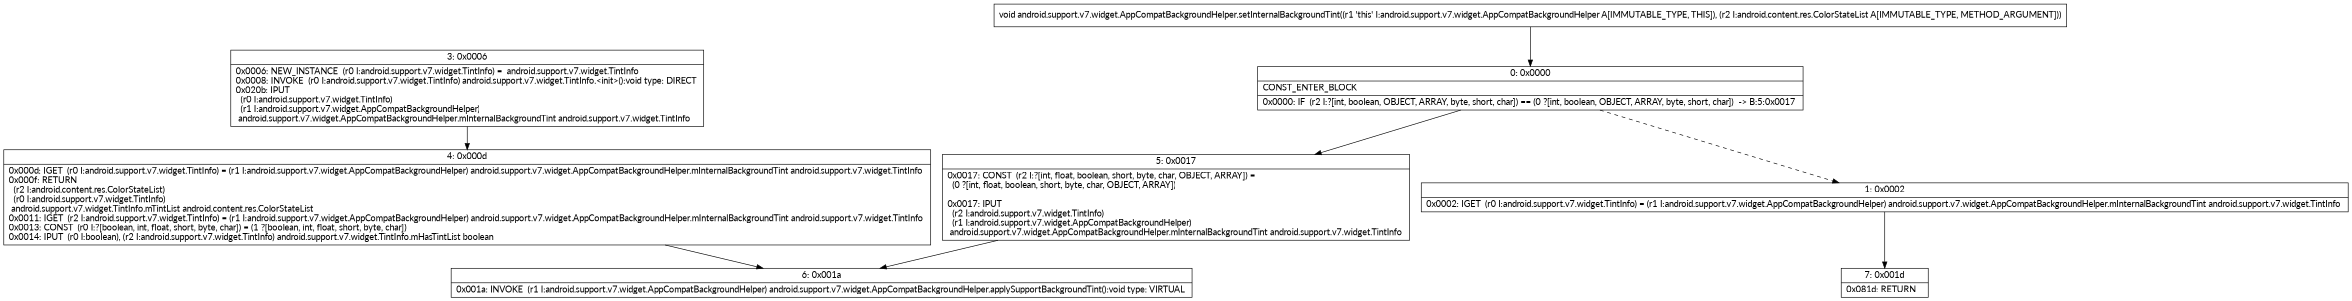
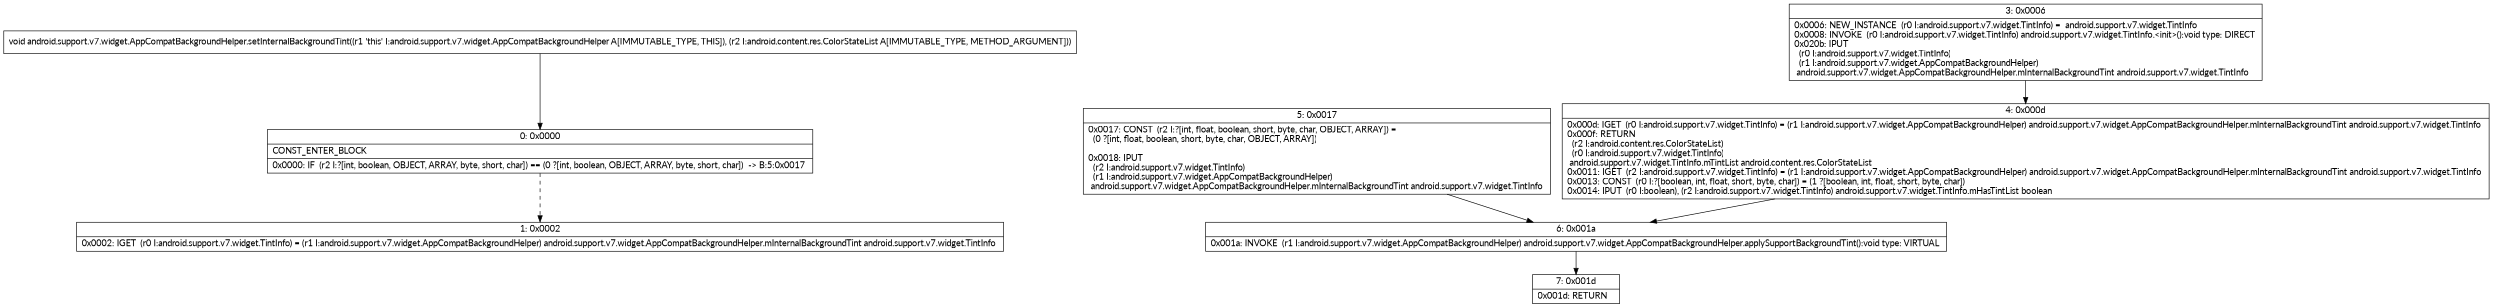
edge "0: 0x0000" -> "5: 0x0017": removed
node "5: 0x0017": text "0x0017: IPUT" -> "0x0018: IPUT"
edge "1: 0x0002" -> "7: 0x001d": now "6: 0x001a" -> "7: 0x001d"
node "7: 0x001d": text "0x081d: RETURN" -> "0x001d: RETURN"
